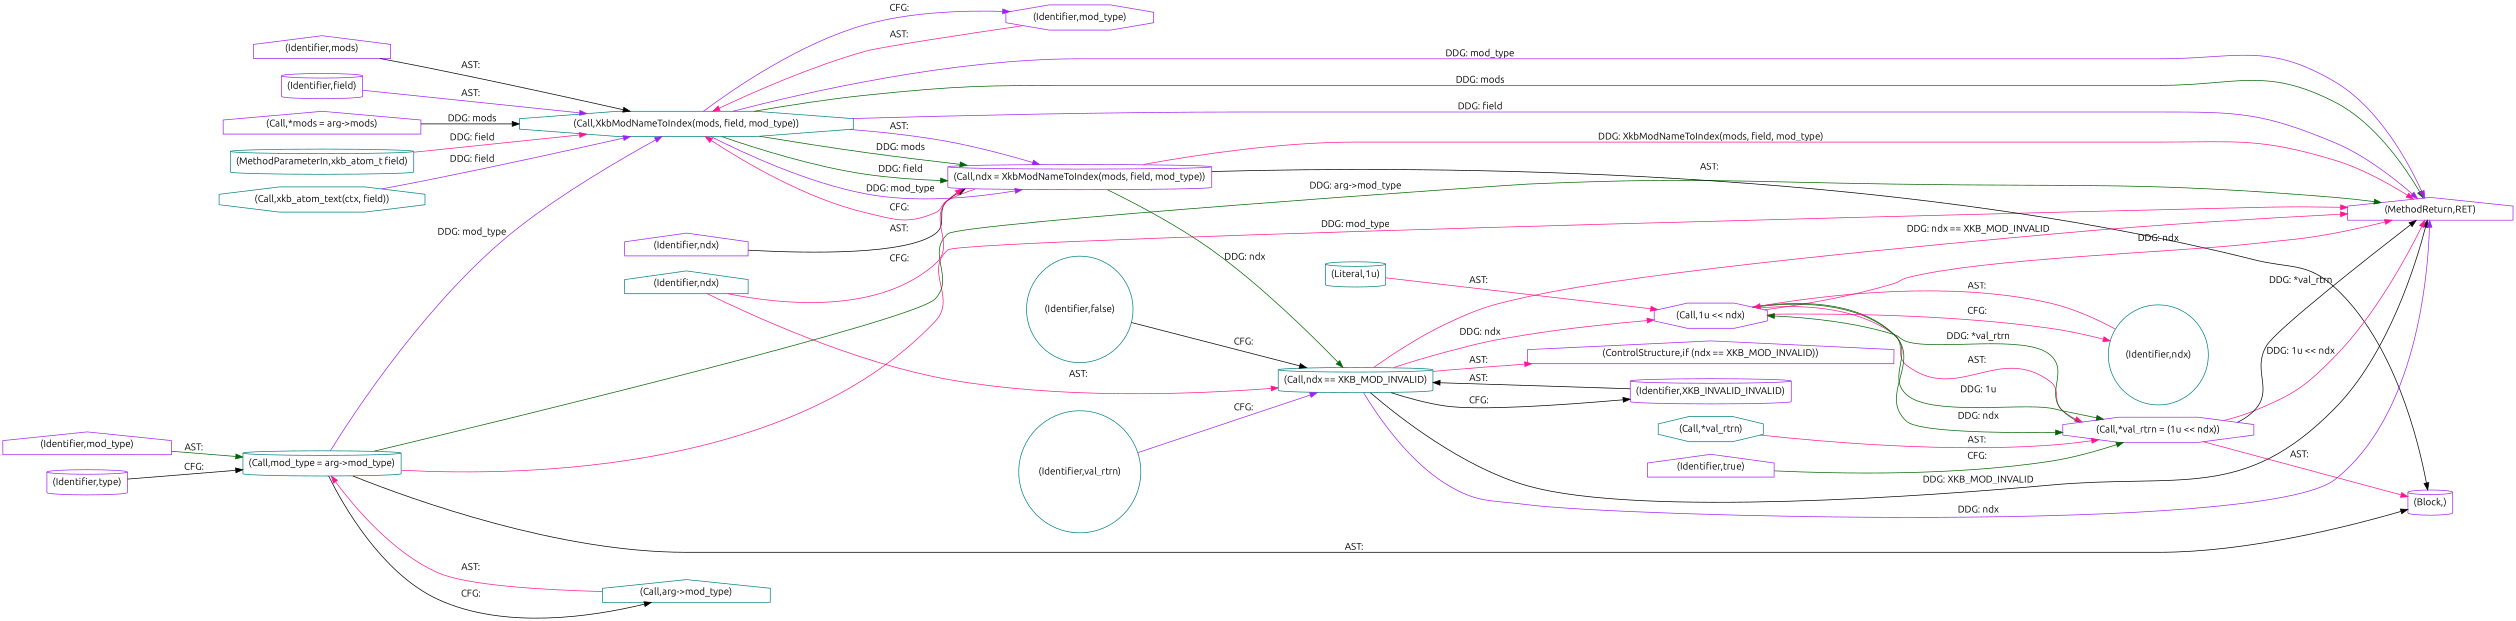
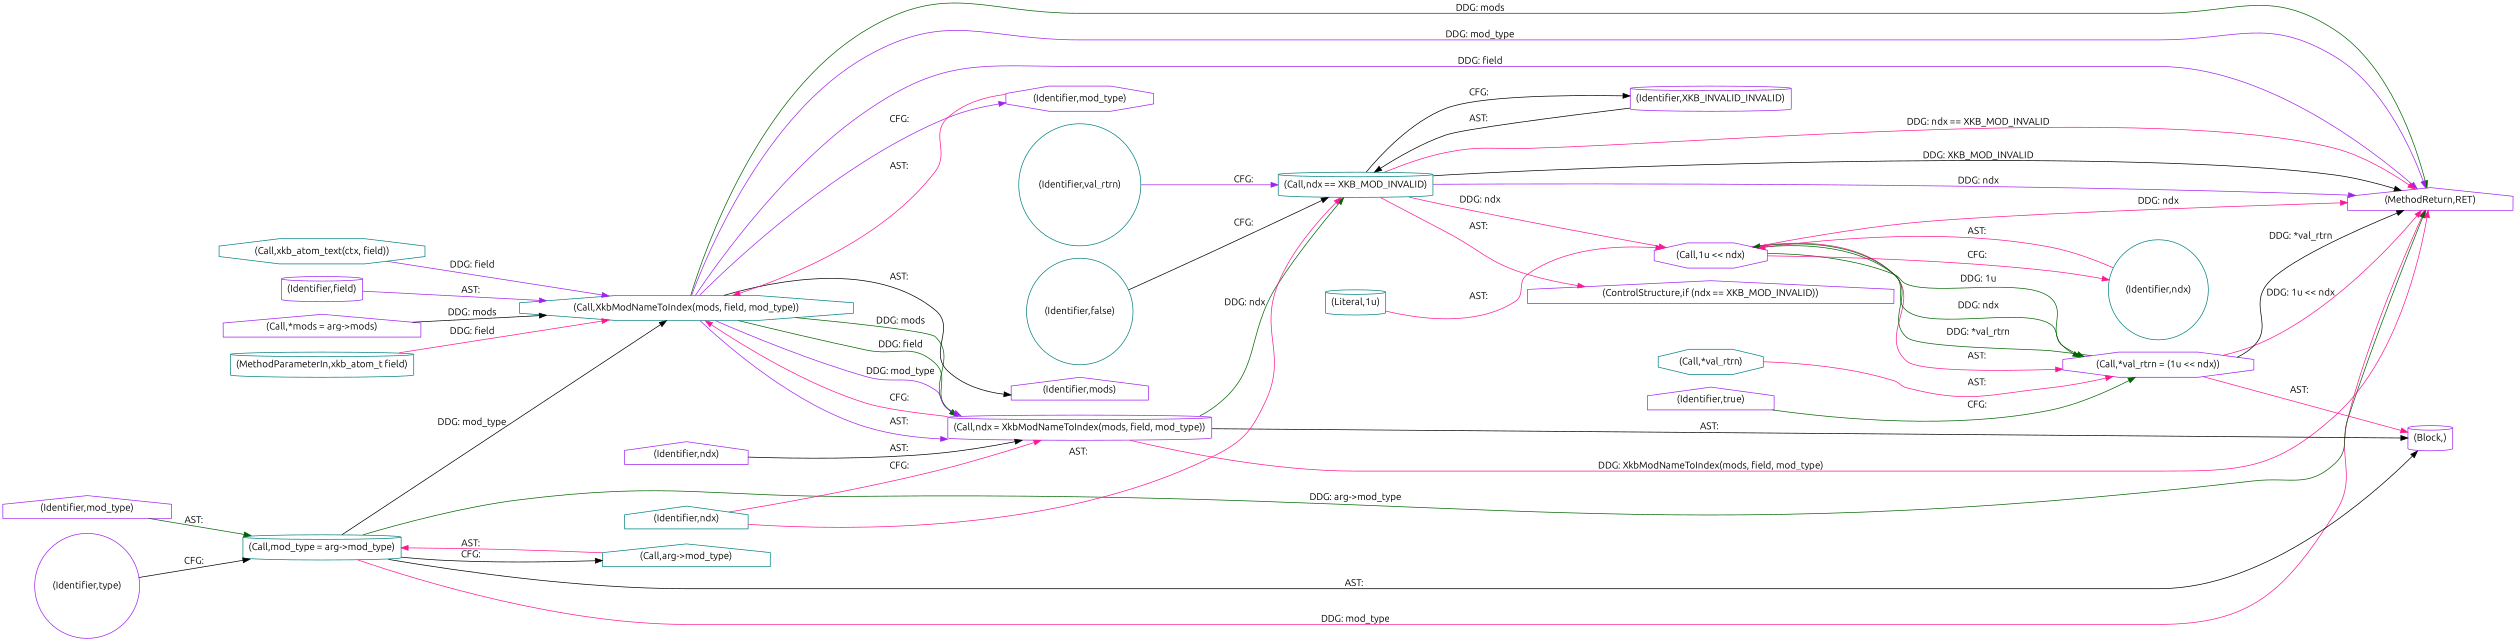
edge "(Identifier,mods)" -> "(Call,XkbModNameToIndex(mods, field, mod_type))": reversed
edge "(Call,mod_type = arg->mod_type)" -> "(Call,XkbModNameToIndex(mods, field, mod_type))": color purple -> black
node "(Identifier,type)": shape cylinder -> circle
